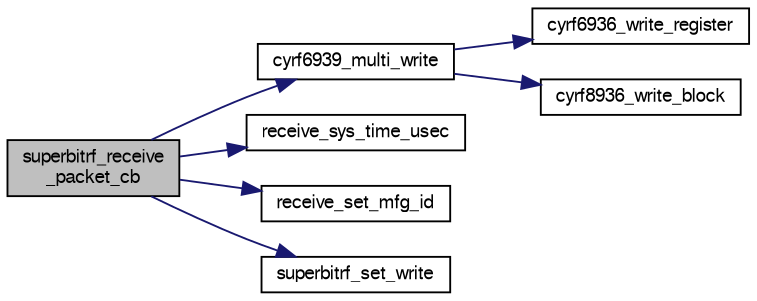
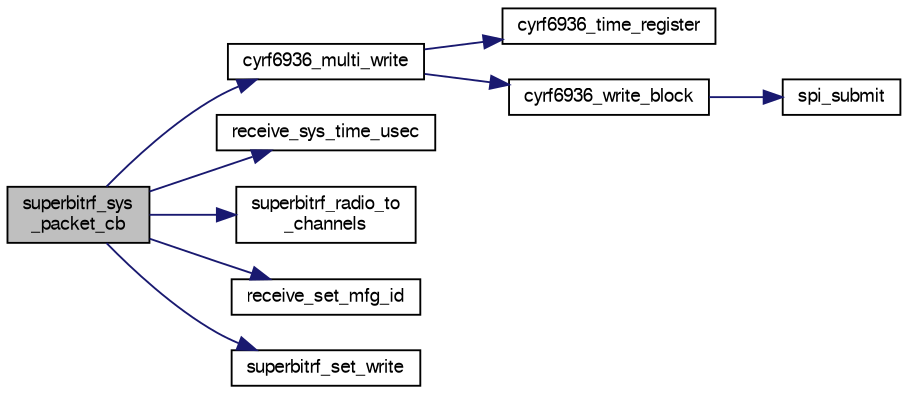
node "cyrf6936_write_register": label "cyrf6936_write_register" -> "cyrf6936_time_register"
node "cyrf6939_multi_write": label "cyrf6939_multi_write" -> "cyrf6936_multi_write"
node "cyrf8936_write_block": label "cyrf8936_write_block" -> "cyrf6936_write_block"
node "spi_submit": added
node "superbitrf_receive _packet_cb": label "superbitrf_receive _packet_cb" -> "superbitrf_sys _packet_cb"
node "superbitrf_radio_to _channels": added
